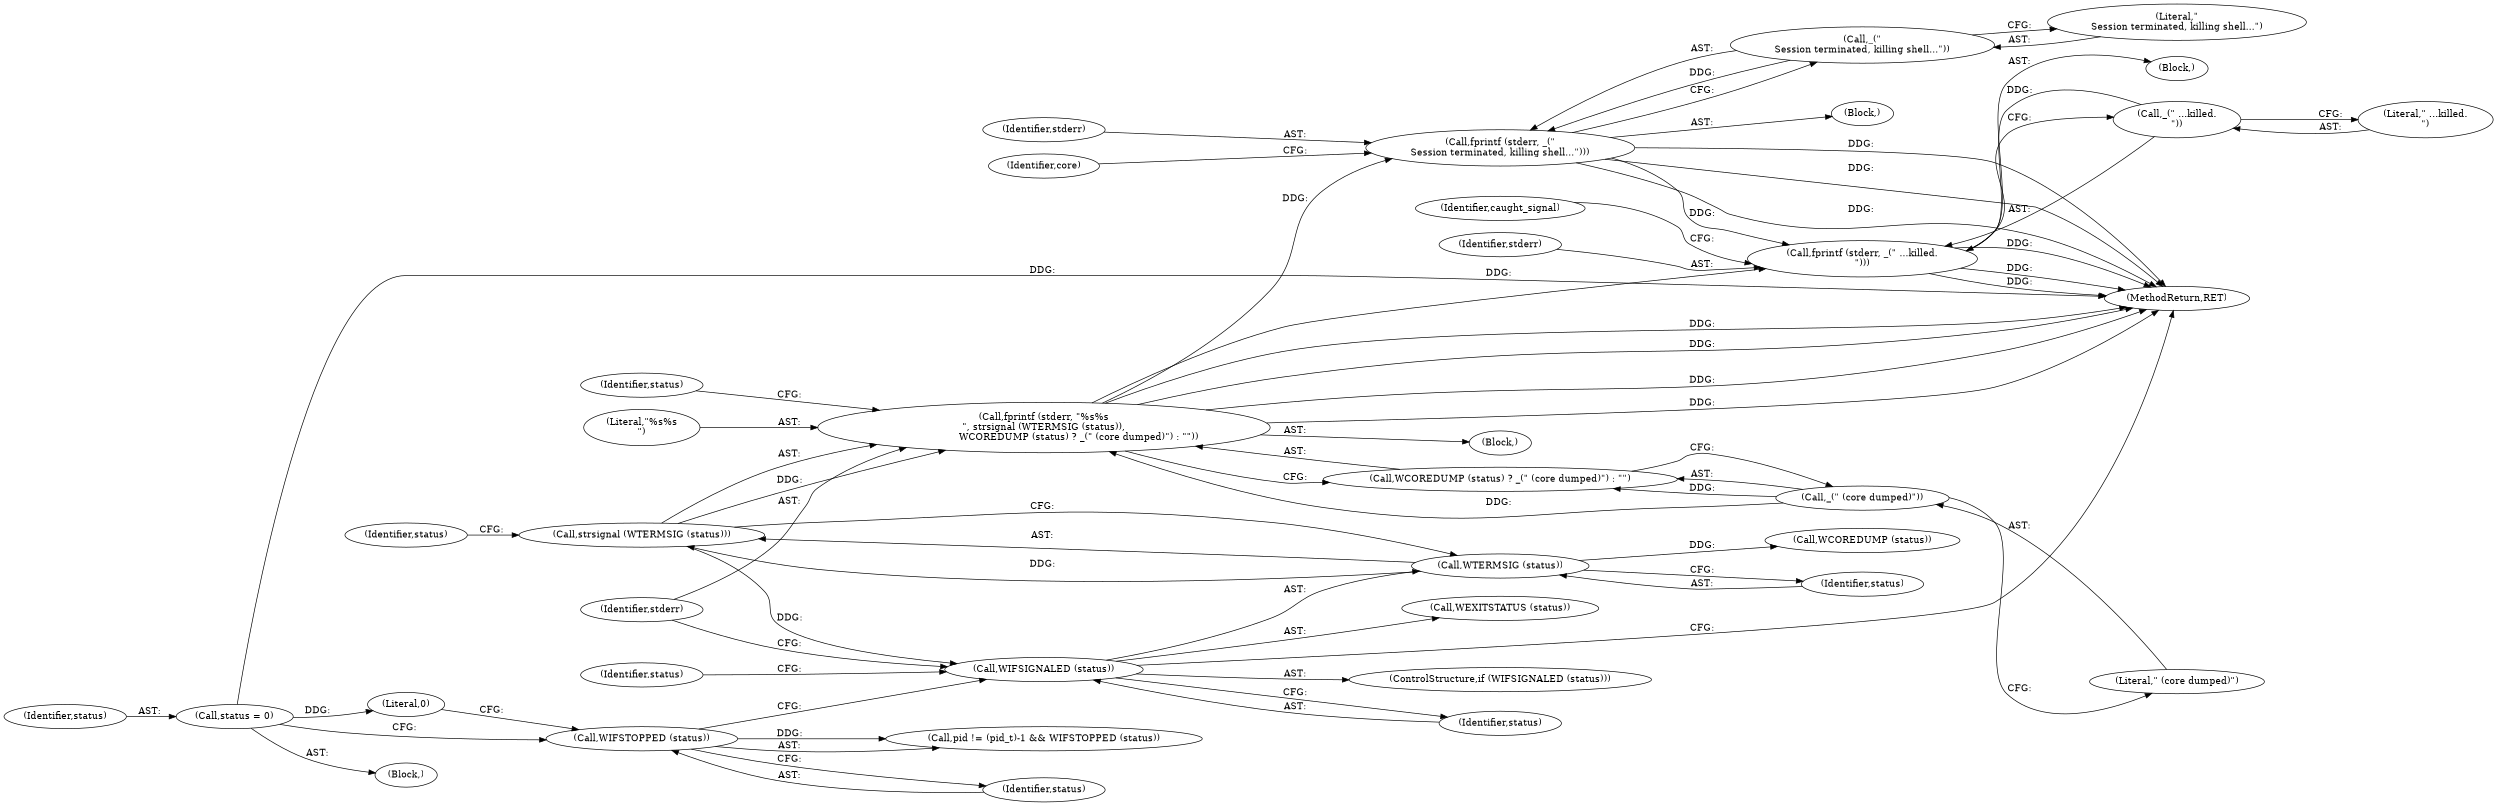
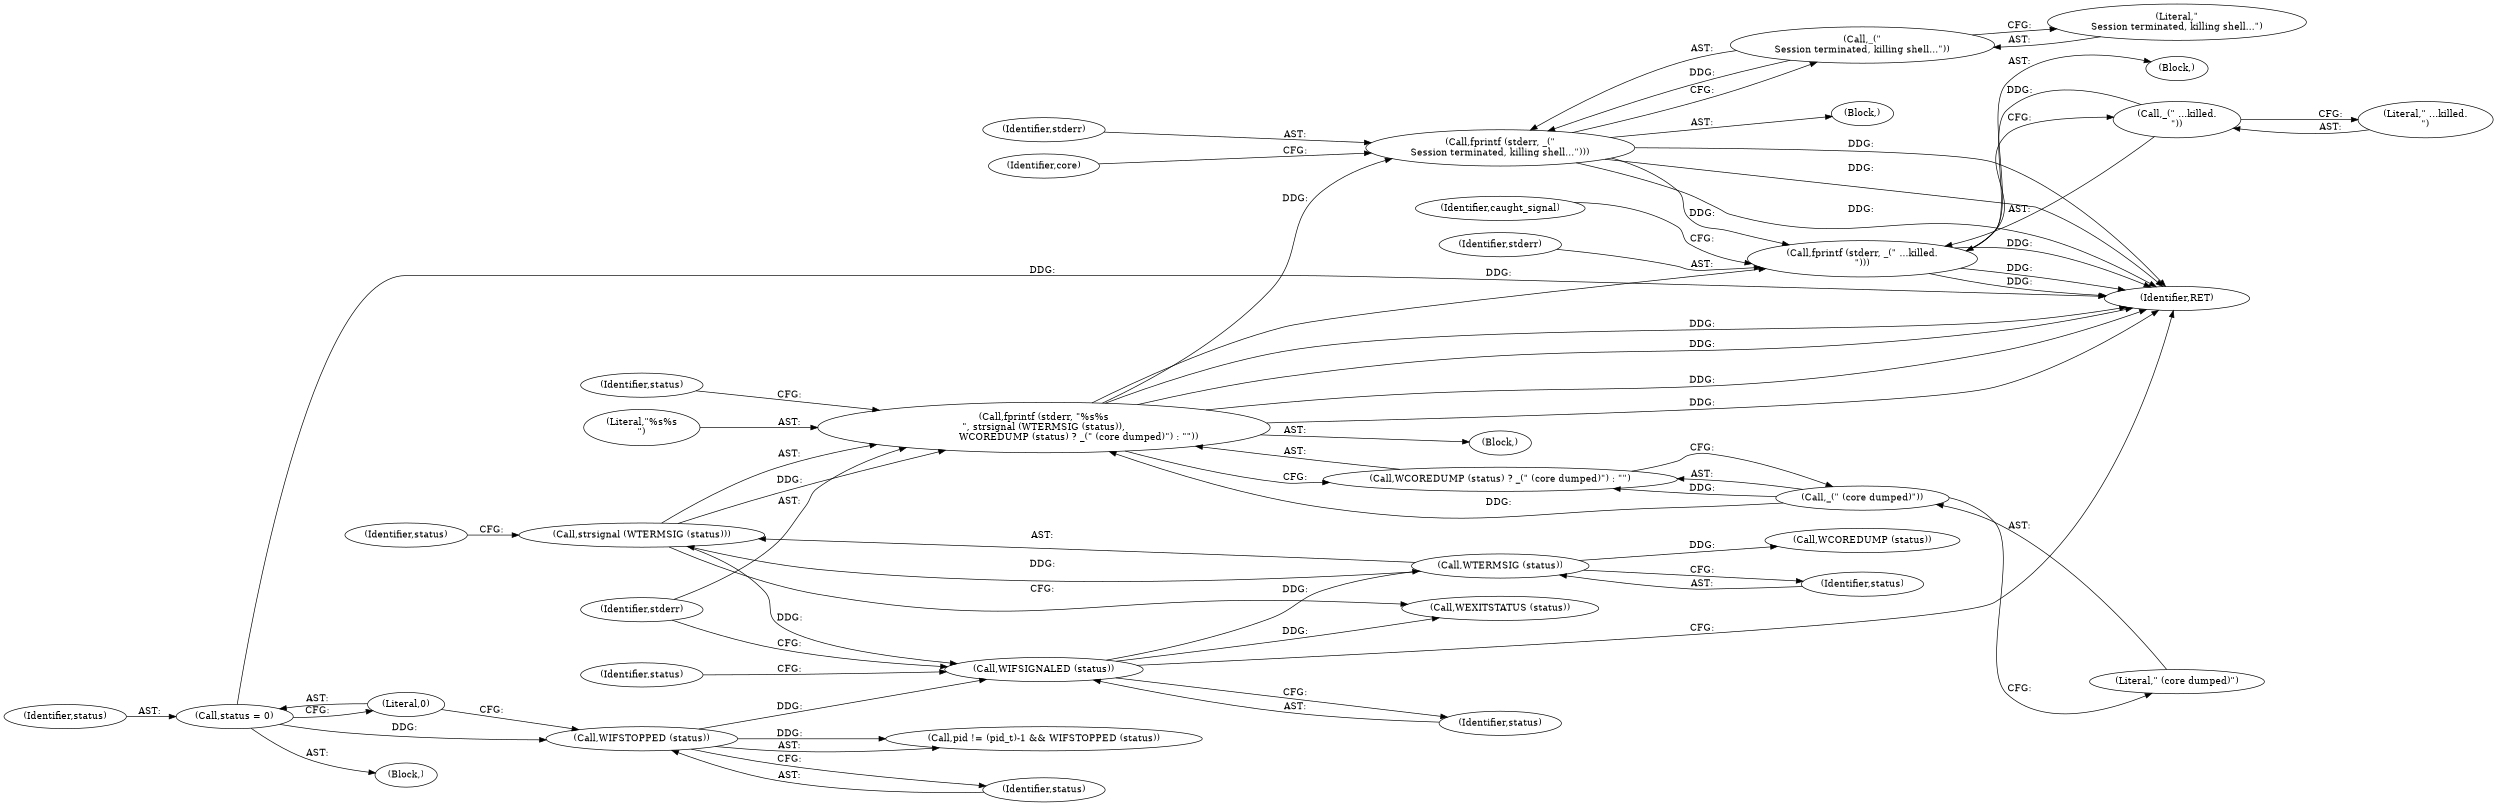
node "(MethodReturn,RET)": label "(MethodReturn,RET)" -> "(Identifier,RET)"
edge "(Call,strsignal (WTERMSIG (status)))" -> "(Call,WTERMSIG (status))": now "(Call,strsignal (WTERMSIG (status)))" -> "(Call,WEXITSTATUS (status))"
edge "(Call,WIFSIGNALED (status))" -> "(Call,WTERMSIG (status))": label "AST: " -> "DDG: "
edge "(Call,WIFSIGNALED (status))" -> "(Call,WEXITSTATUS (status))": label "AST: " -> "DDG: "
node "(ControlStructure,if (WIFSIGNALED (status)))": removed
edge "(Literal,0)" -> "(Call,status = 0)": added, label "AST:"
edge "(Call,WIFSTOPPED (status))" -> "(Call,WIFSIGNALED (status))": label "CFG: " -> "DDG: "
edge "(Call,status = 0)" -> "(Literal,0)": label "DDG: " -> "CFG: "
edge "(Call,status = 0)" -> "(Call,WIFSTOPPED (status))": label "CFG: " -> "DDG: "
